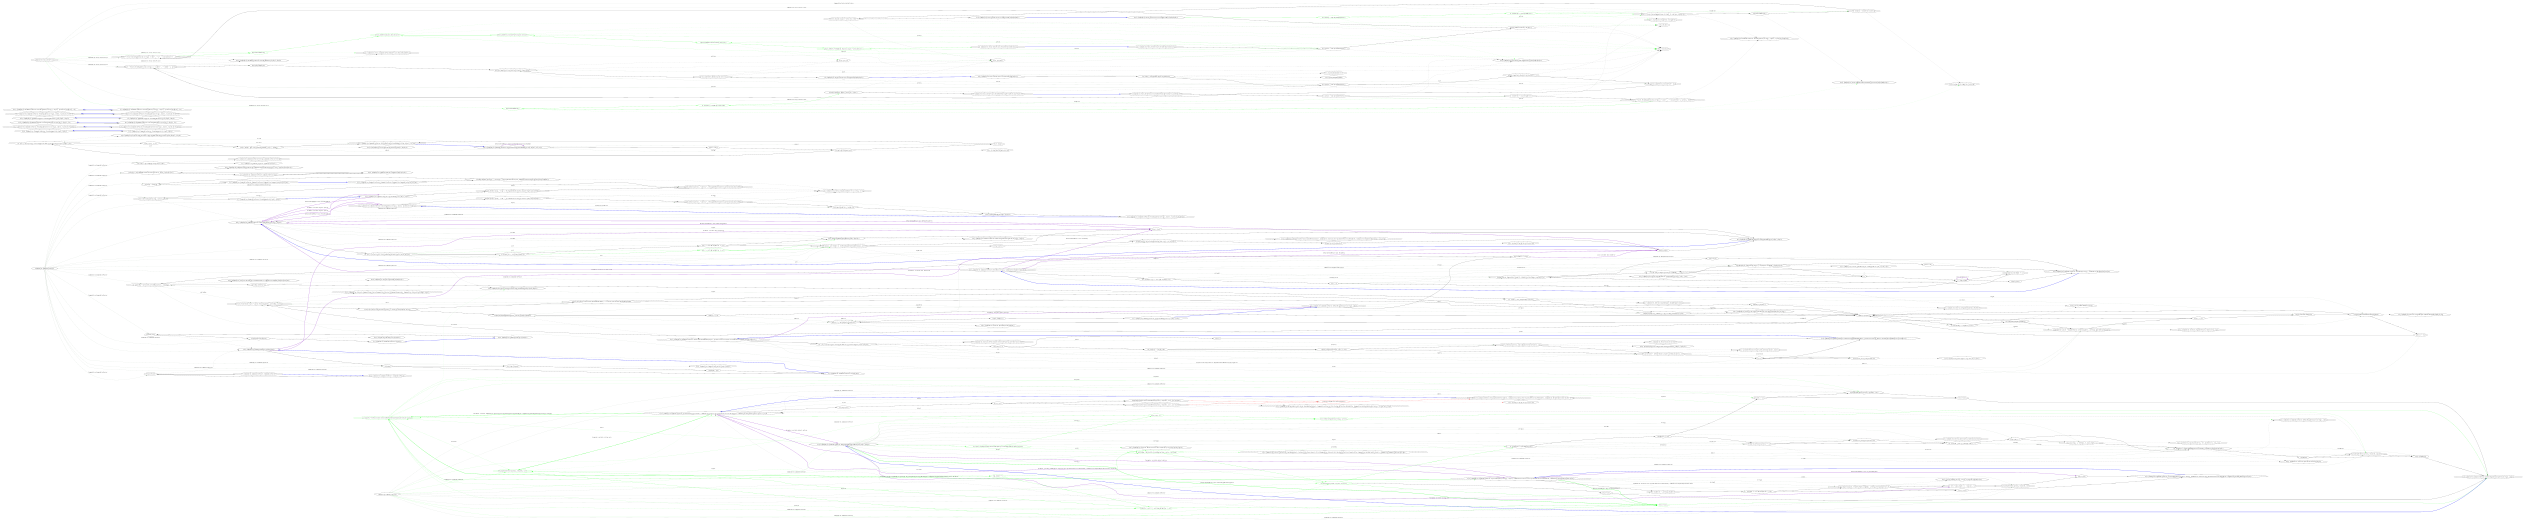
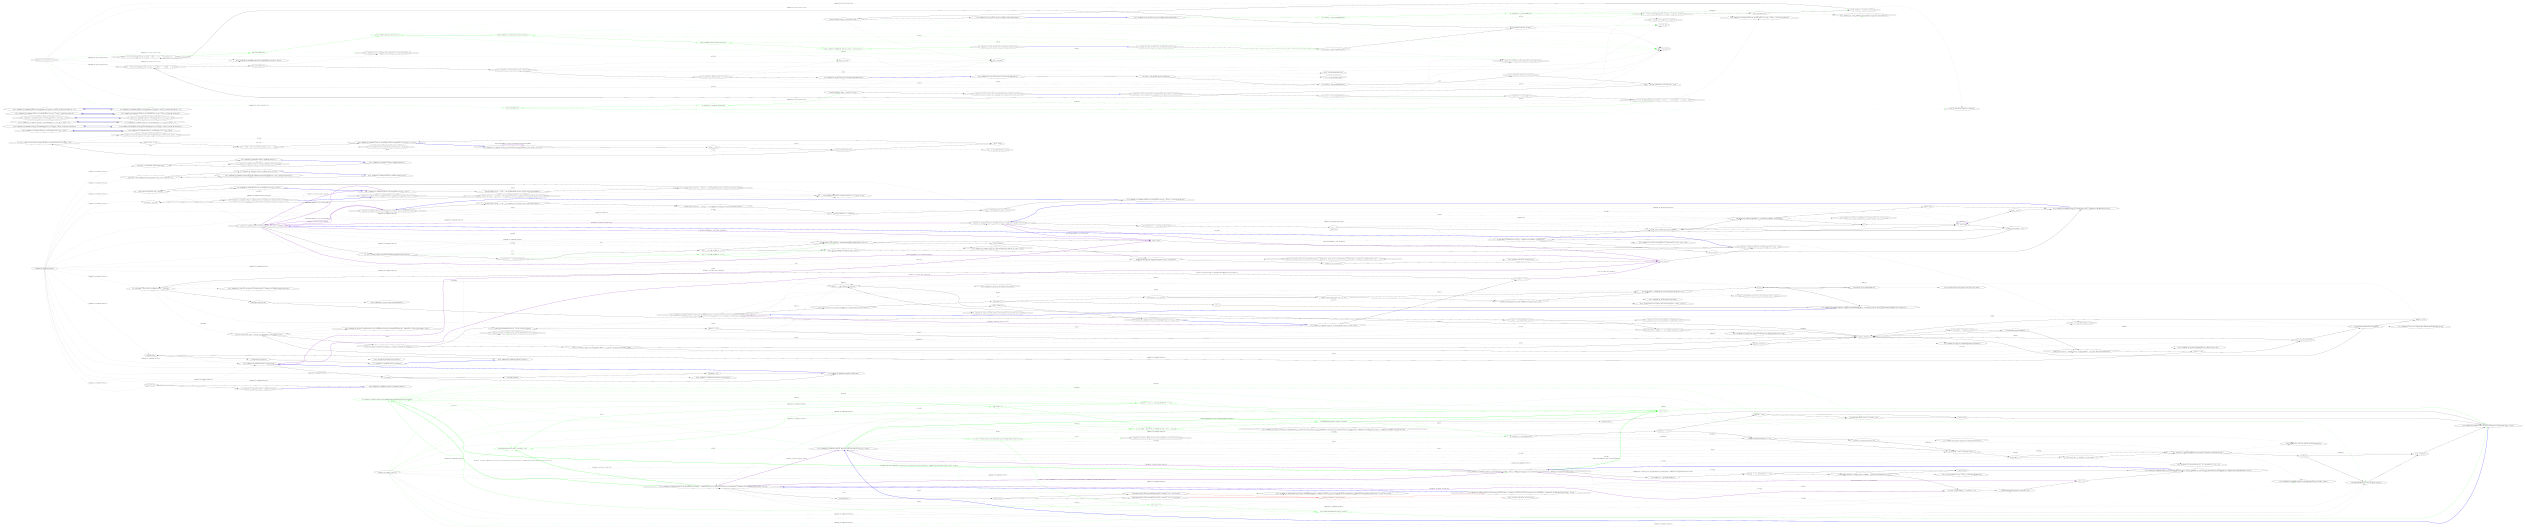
node "Entry CommandLine.CommandLineParser.CommandLineParser()": added
edge "Exit CommandLine.CommandLineParser.CommandLineParser(bool)" -> "Entry CommandLine.CommandLineParser.CommandLineParser(bool)": color black -> blue
